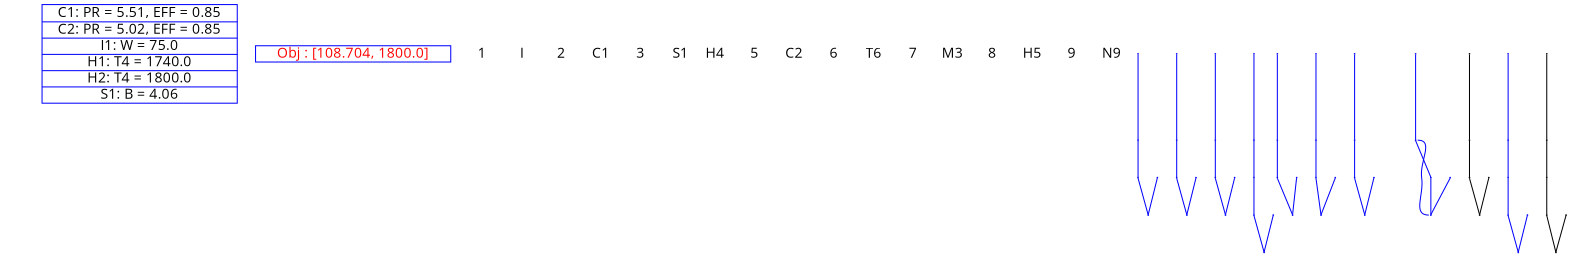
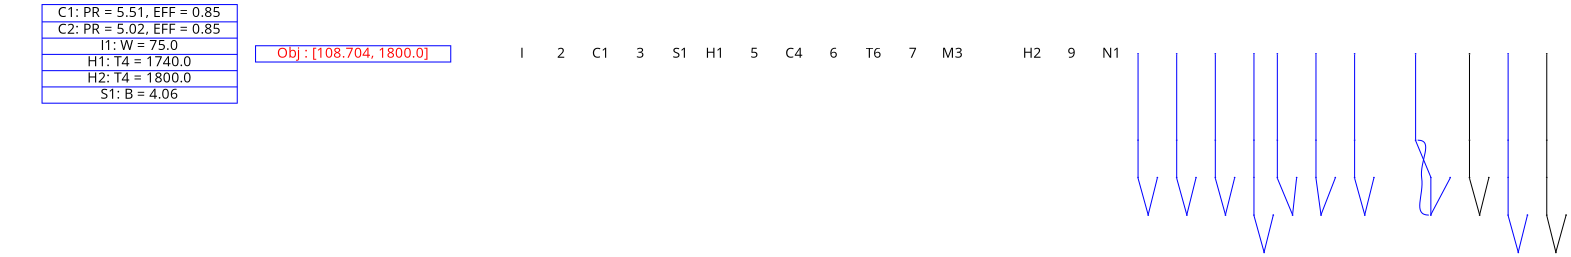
node "1": removed
node "H4": label "H4" -> "H1"
node "C2": label "C2" -> "C4"
node "8": removed
node "H5": label "H5" -> "H2"
node "N9": label "N9" -> "N1"
